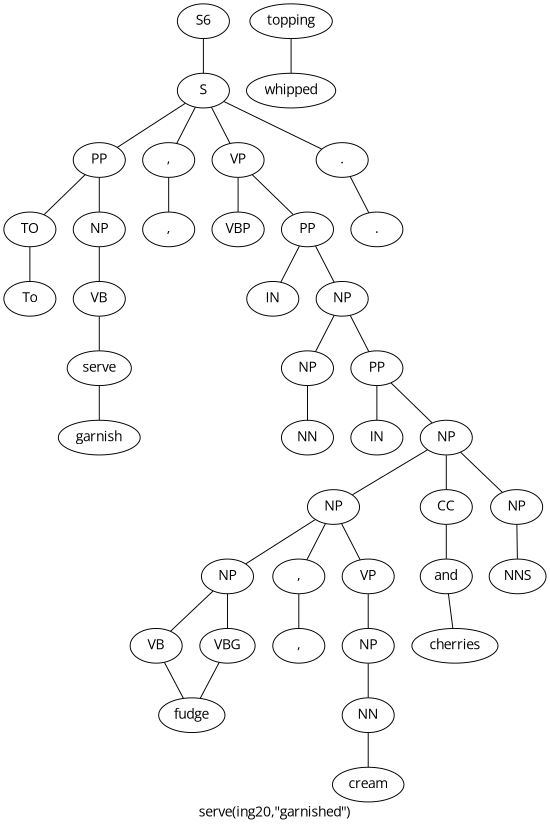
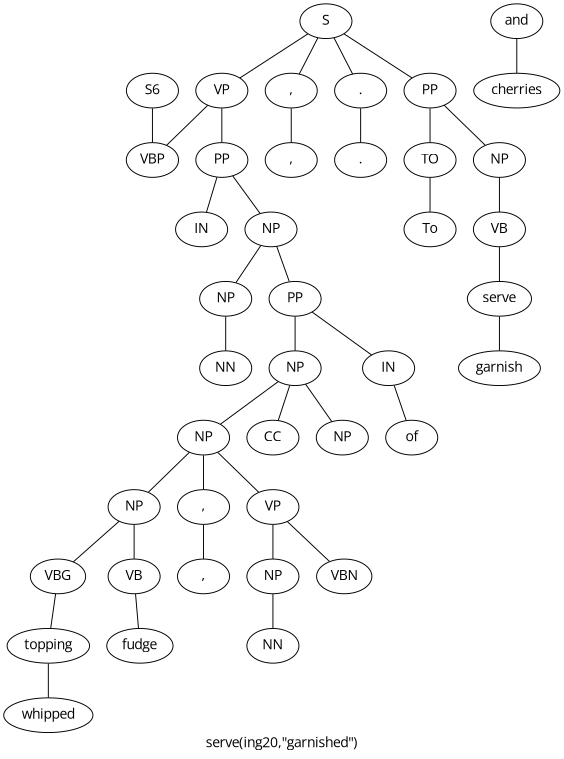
edge "S6" -- "S": now "S6" -- "VBP"
node "of": added
edge "CC" -- "and": removed
node "VBN": added
node "NNS": removed
edge "VBG" -- "fudge": now "VBG" -- "topping"
node "cream": removed
